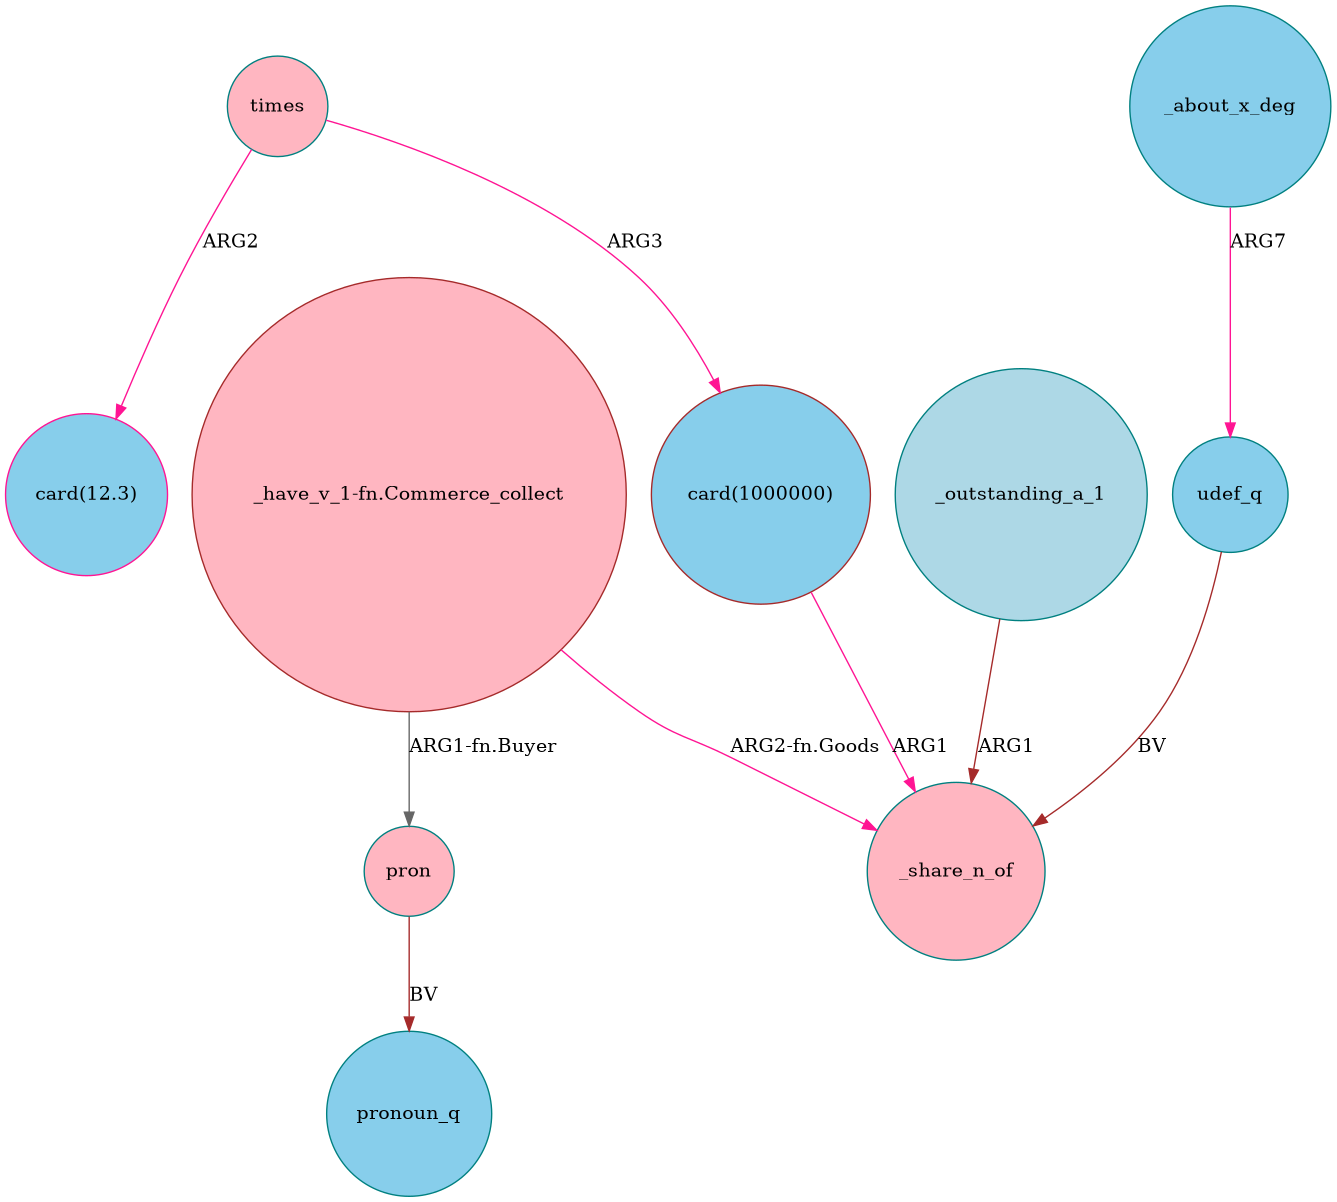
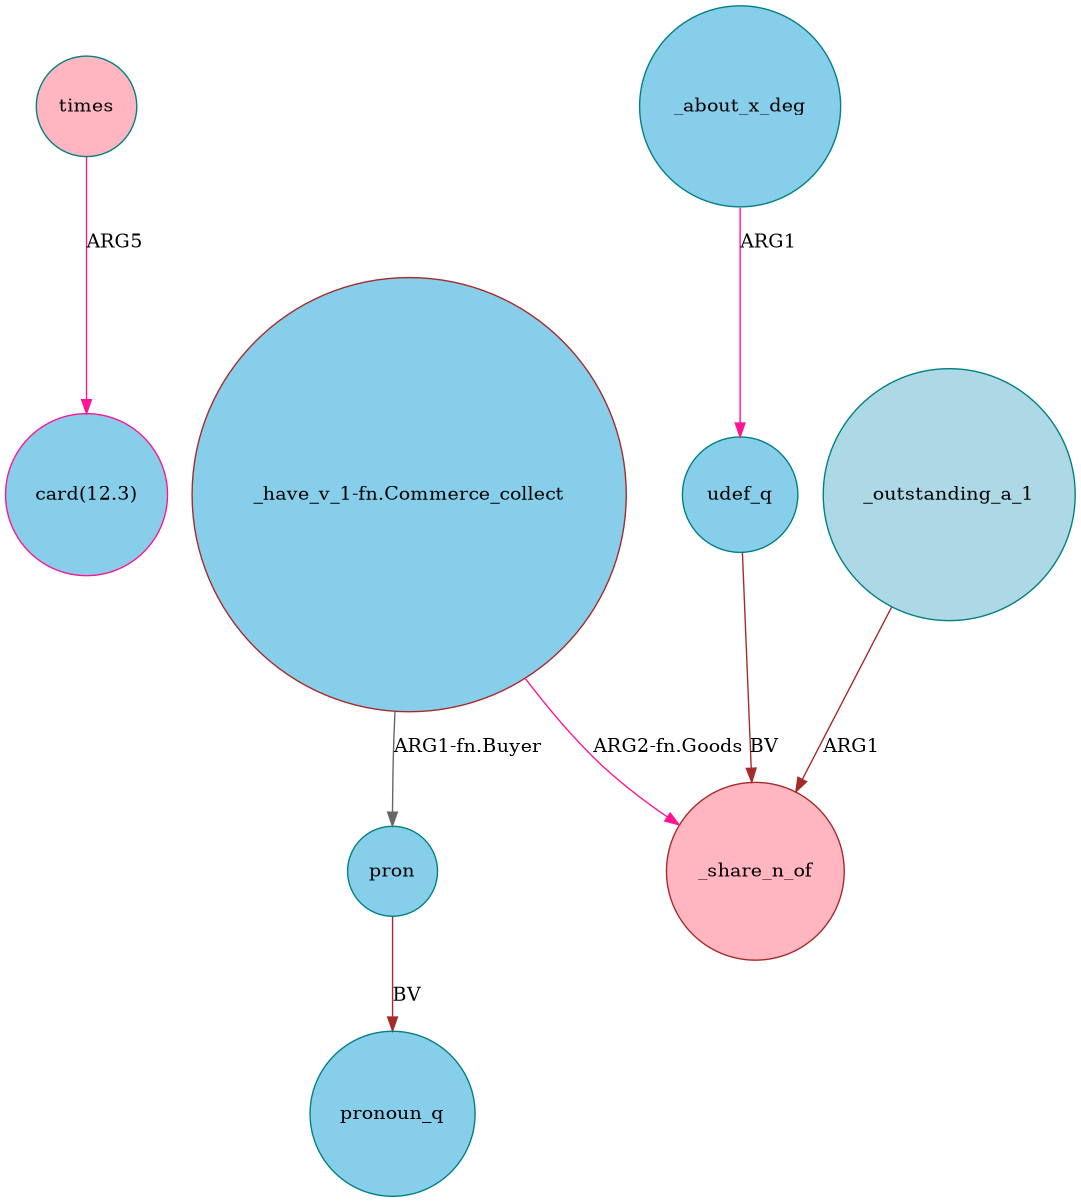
edge "times" -> "card(12.3)": label "ARG2" -> "ARG5"
edge "_about_x_deg" -> "udef_q": label "ARG7" -> "ARG1"
node "_have_v_1-fn.Commerce_collect": fillcolor lightpink -> skyblue
node "card(1000000)": removed
node "pron": fillcolor lightpink -> skyblue
node "_share_n_of": color teal -> brown
